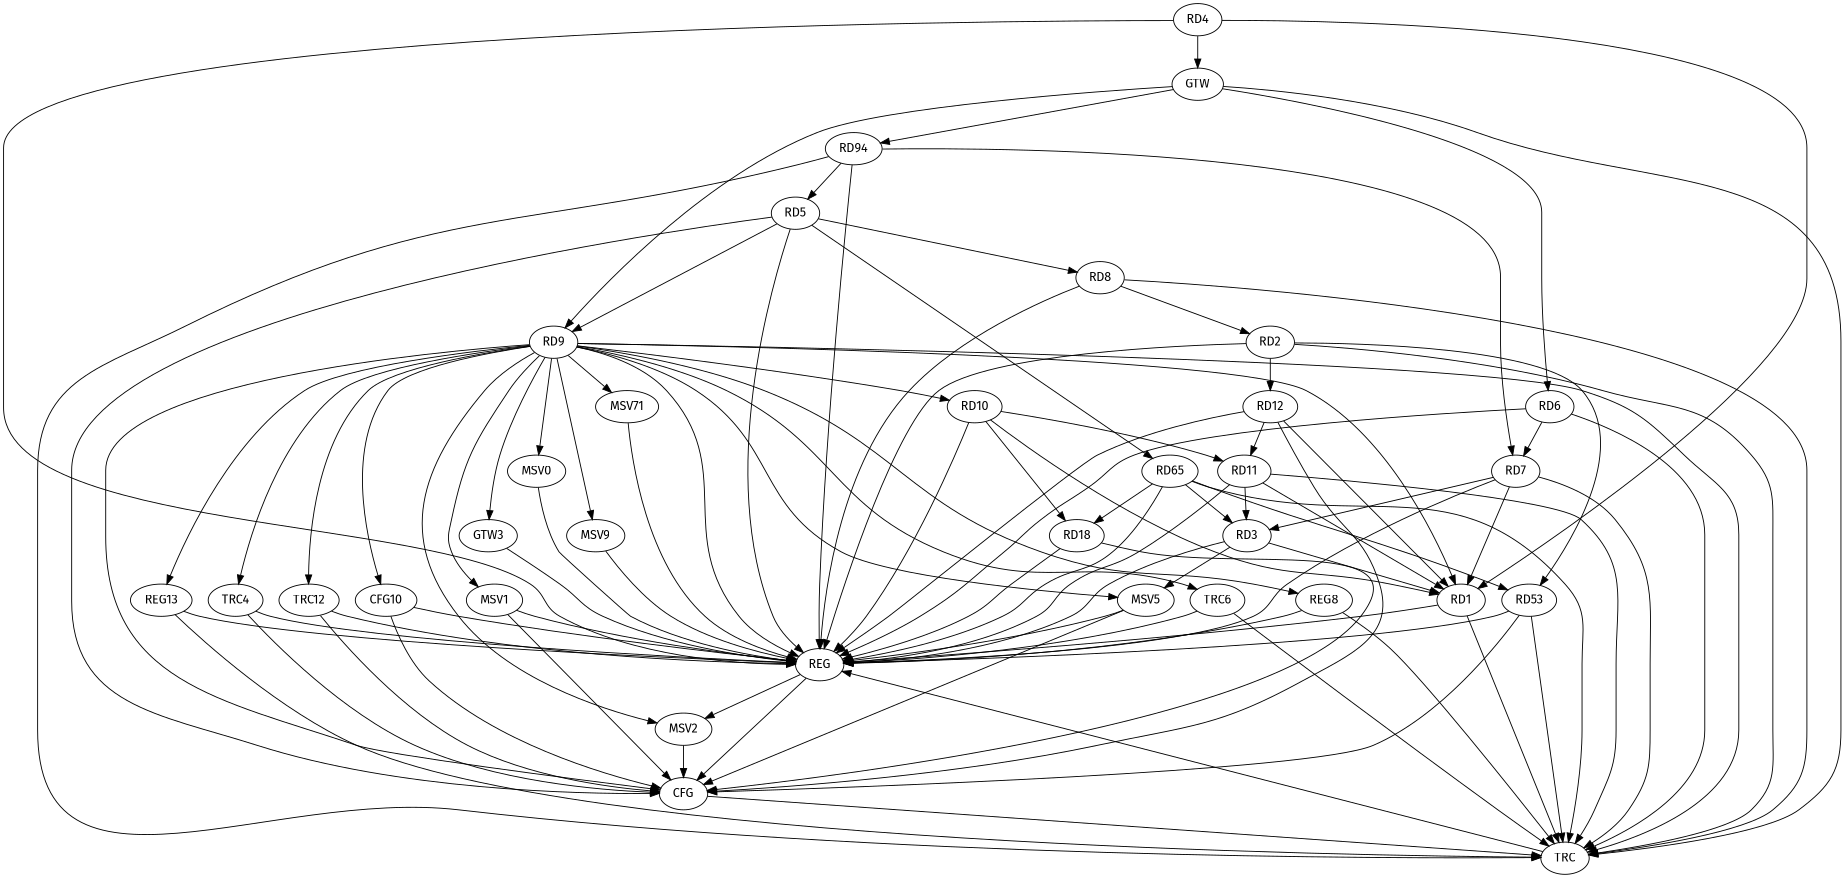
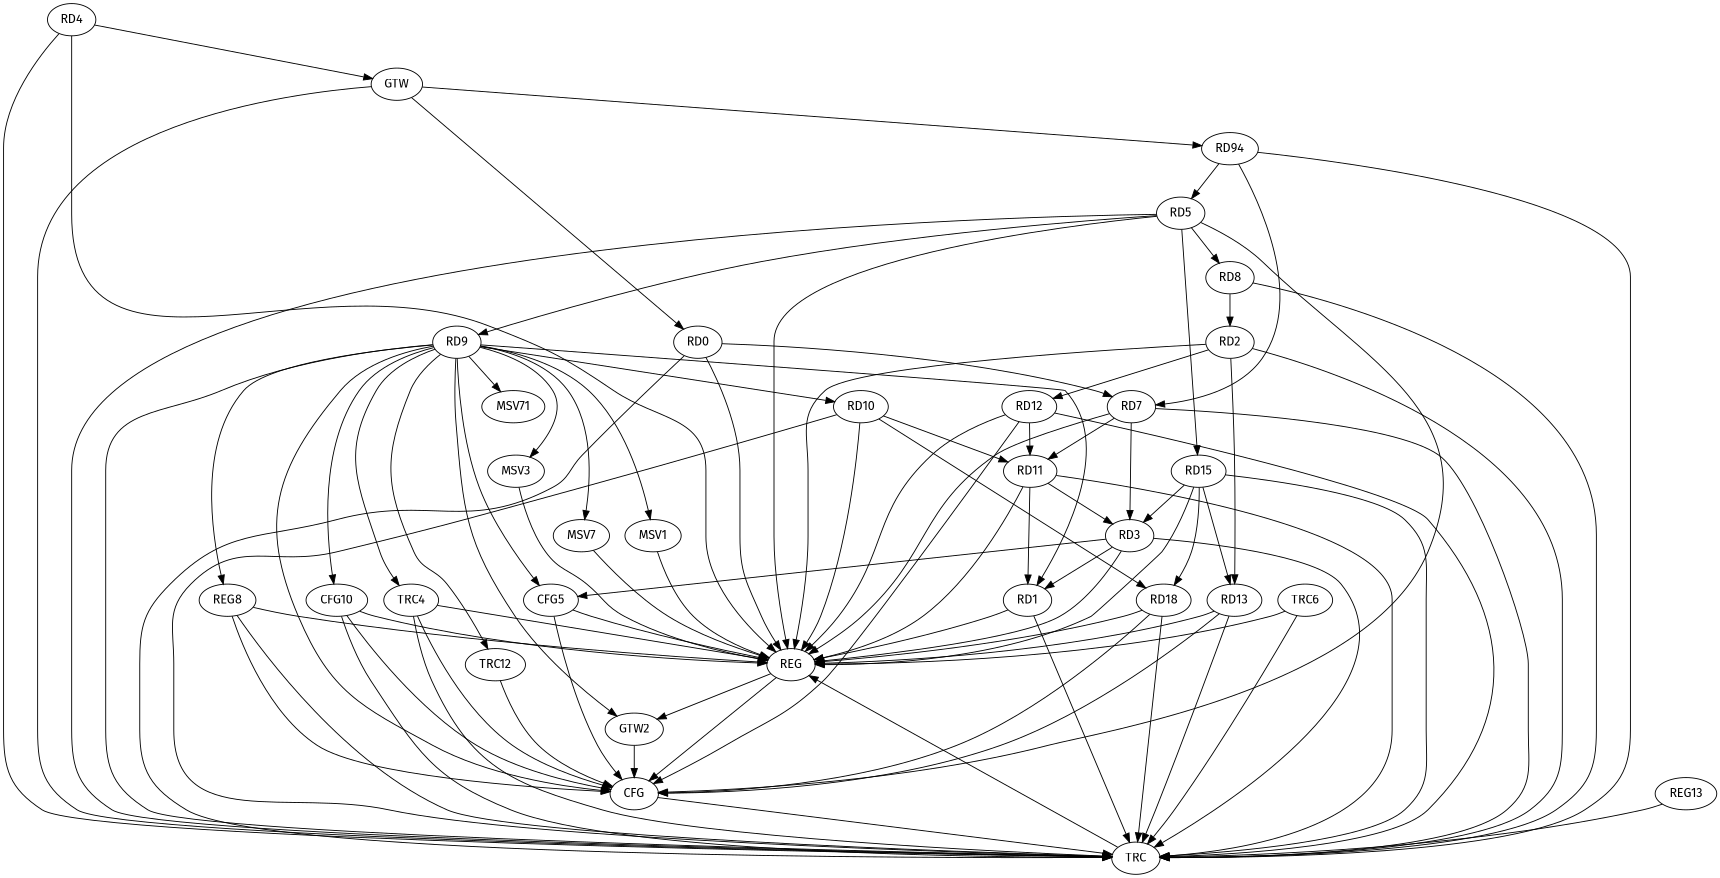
edge "GTW" -> "RD9": removed
edge "RD4" -> "RD1": now "RD4" -> "TRC"
edge "RD9" -> "REG13": removed
edge "RD94" -> "REG": removed
node "RD6": label "RD6" -> "RD0"
edge "RD8" -> "REG": removed
node "MSV0": label "MSV0" -> "MSV7"
node "RD65": label "RD65" -> "RD15"
edge "RD9" -> "REG": removed
edge "RD12" -> "RD1": now "RD12" -> "TRC"
edge "RD9" -> "TRC6": removed
edge "RD7" -> "RD1": now "RD7" -> "RD11"
node "GTW3": label "GTW3" -> "MSV3"
node "MSV9": removed
edge "RD10" -> "RD1": now "RD10" -> "TRC"
edge "RD5" -> "TRC": added
edge "MSV71" -> "REG": removed
node "MSV5": label "MSV5" -> "CFG5"
node "RD53": label "RD53" -> "RD13"
edge "REG13" -> "REG": removed
edge "TRC12" -> "REG": removed
edge "RD3" -> "TRC": added
edge "MSV1" -> "CFG": now "REG8" -> "CFG"
node "MSV2": label "MSV2" -> "GTW2"
edge "RD18" -> "TRC": added
edge "CFG10" -> "TRC": added
edge "TRC4" -> "TRC": added
